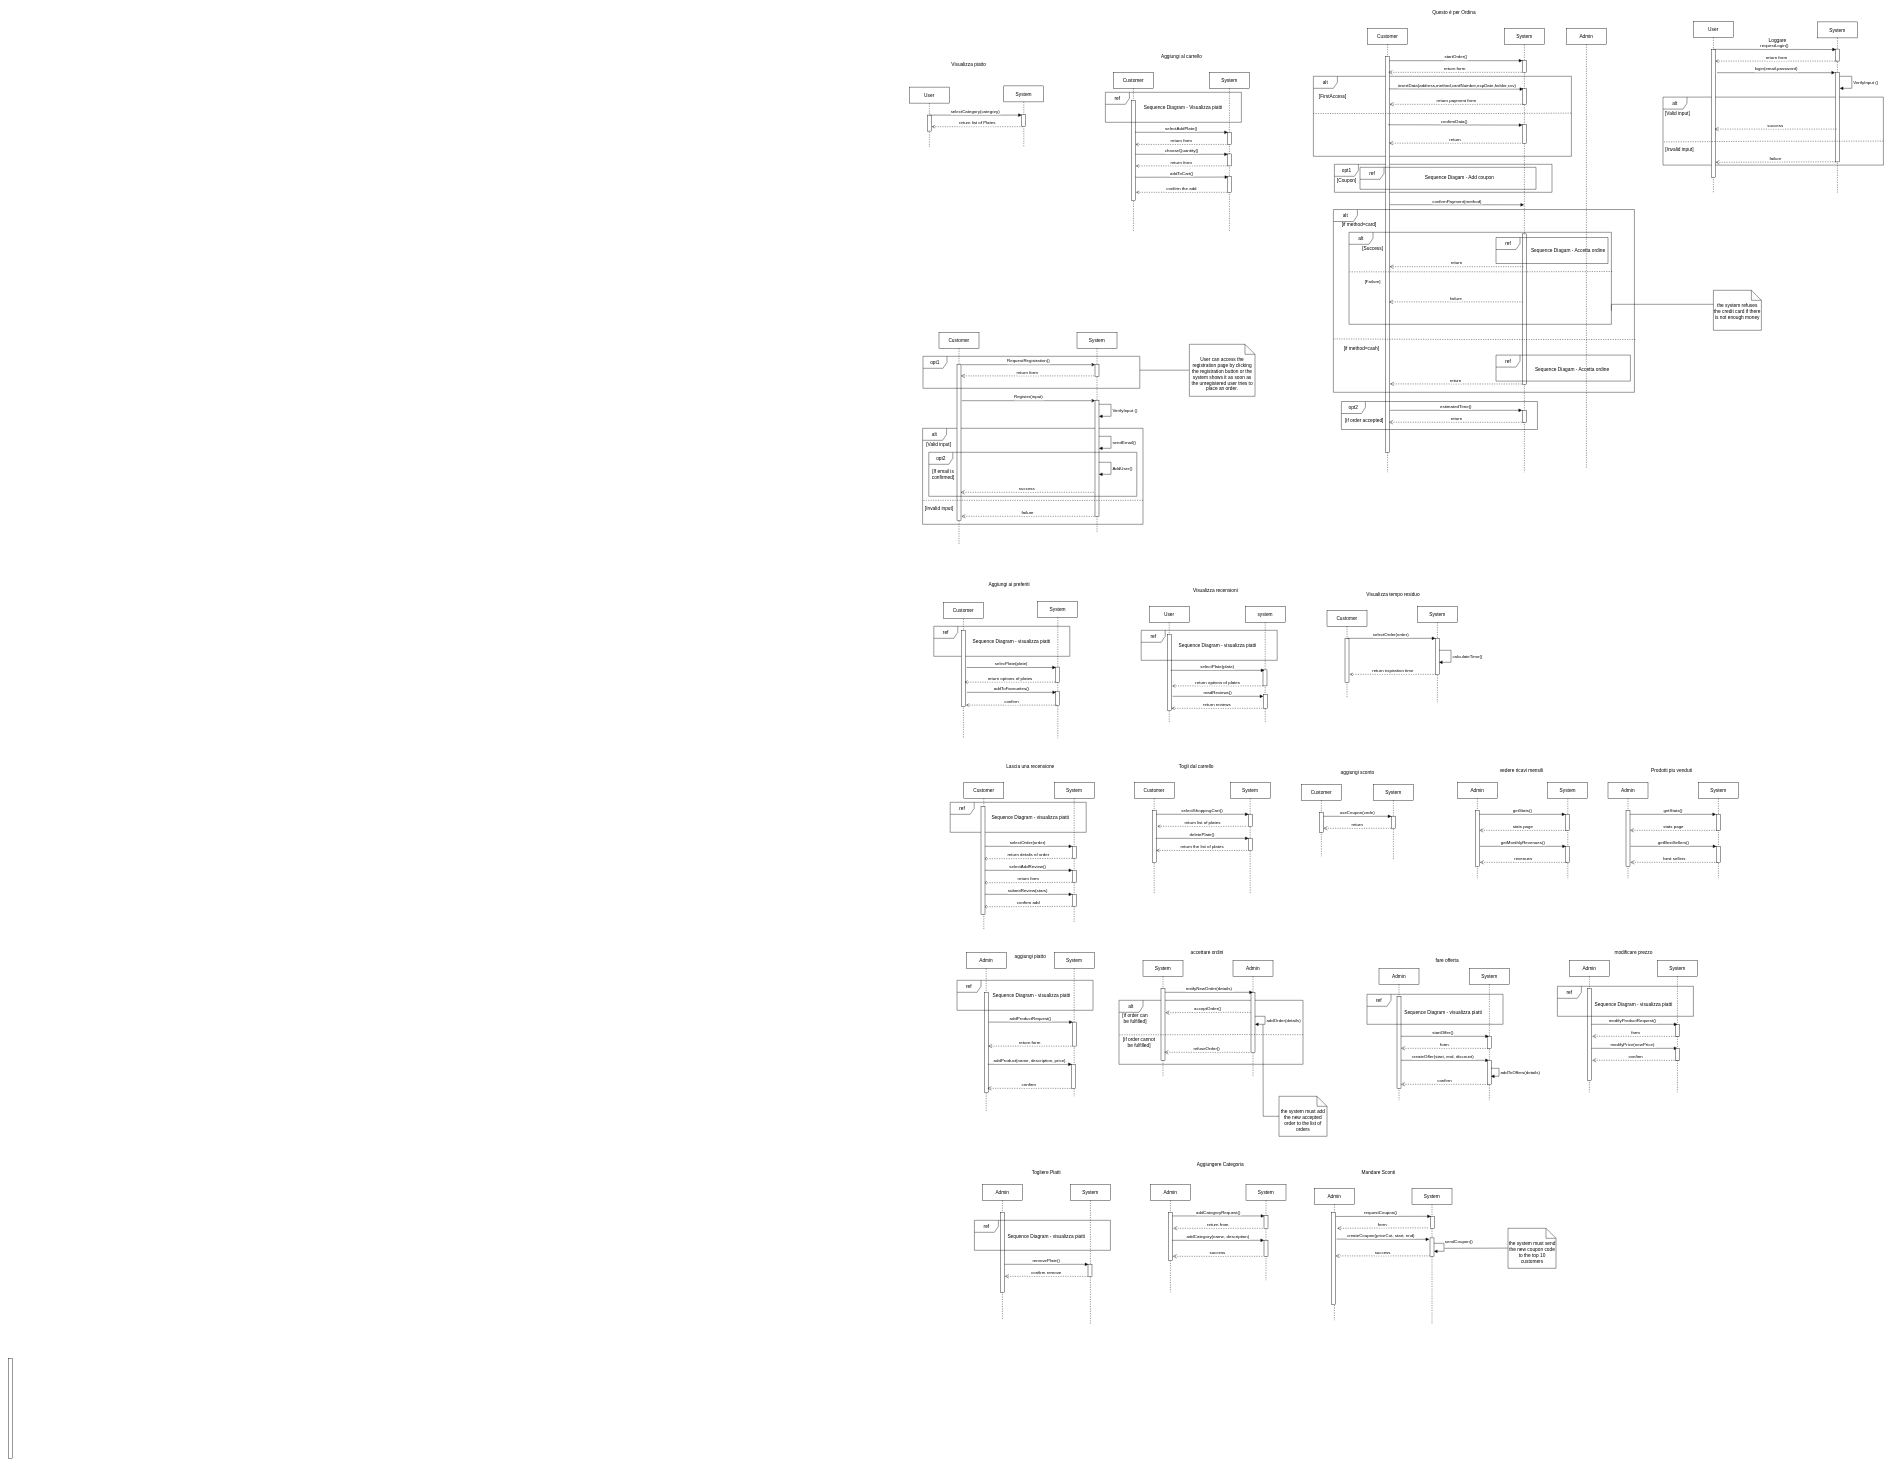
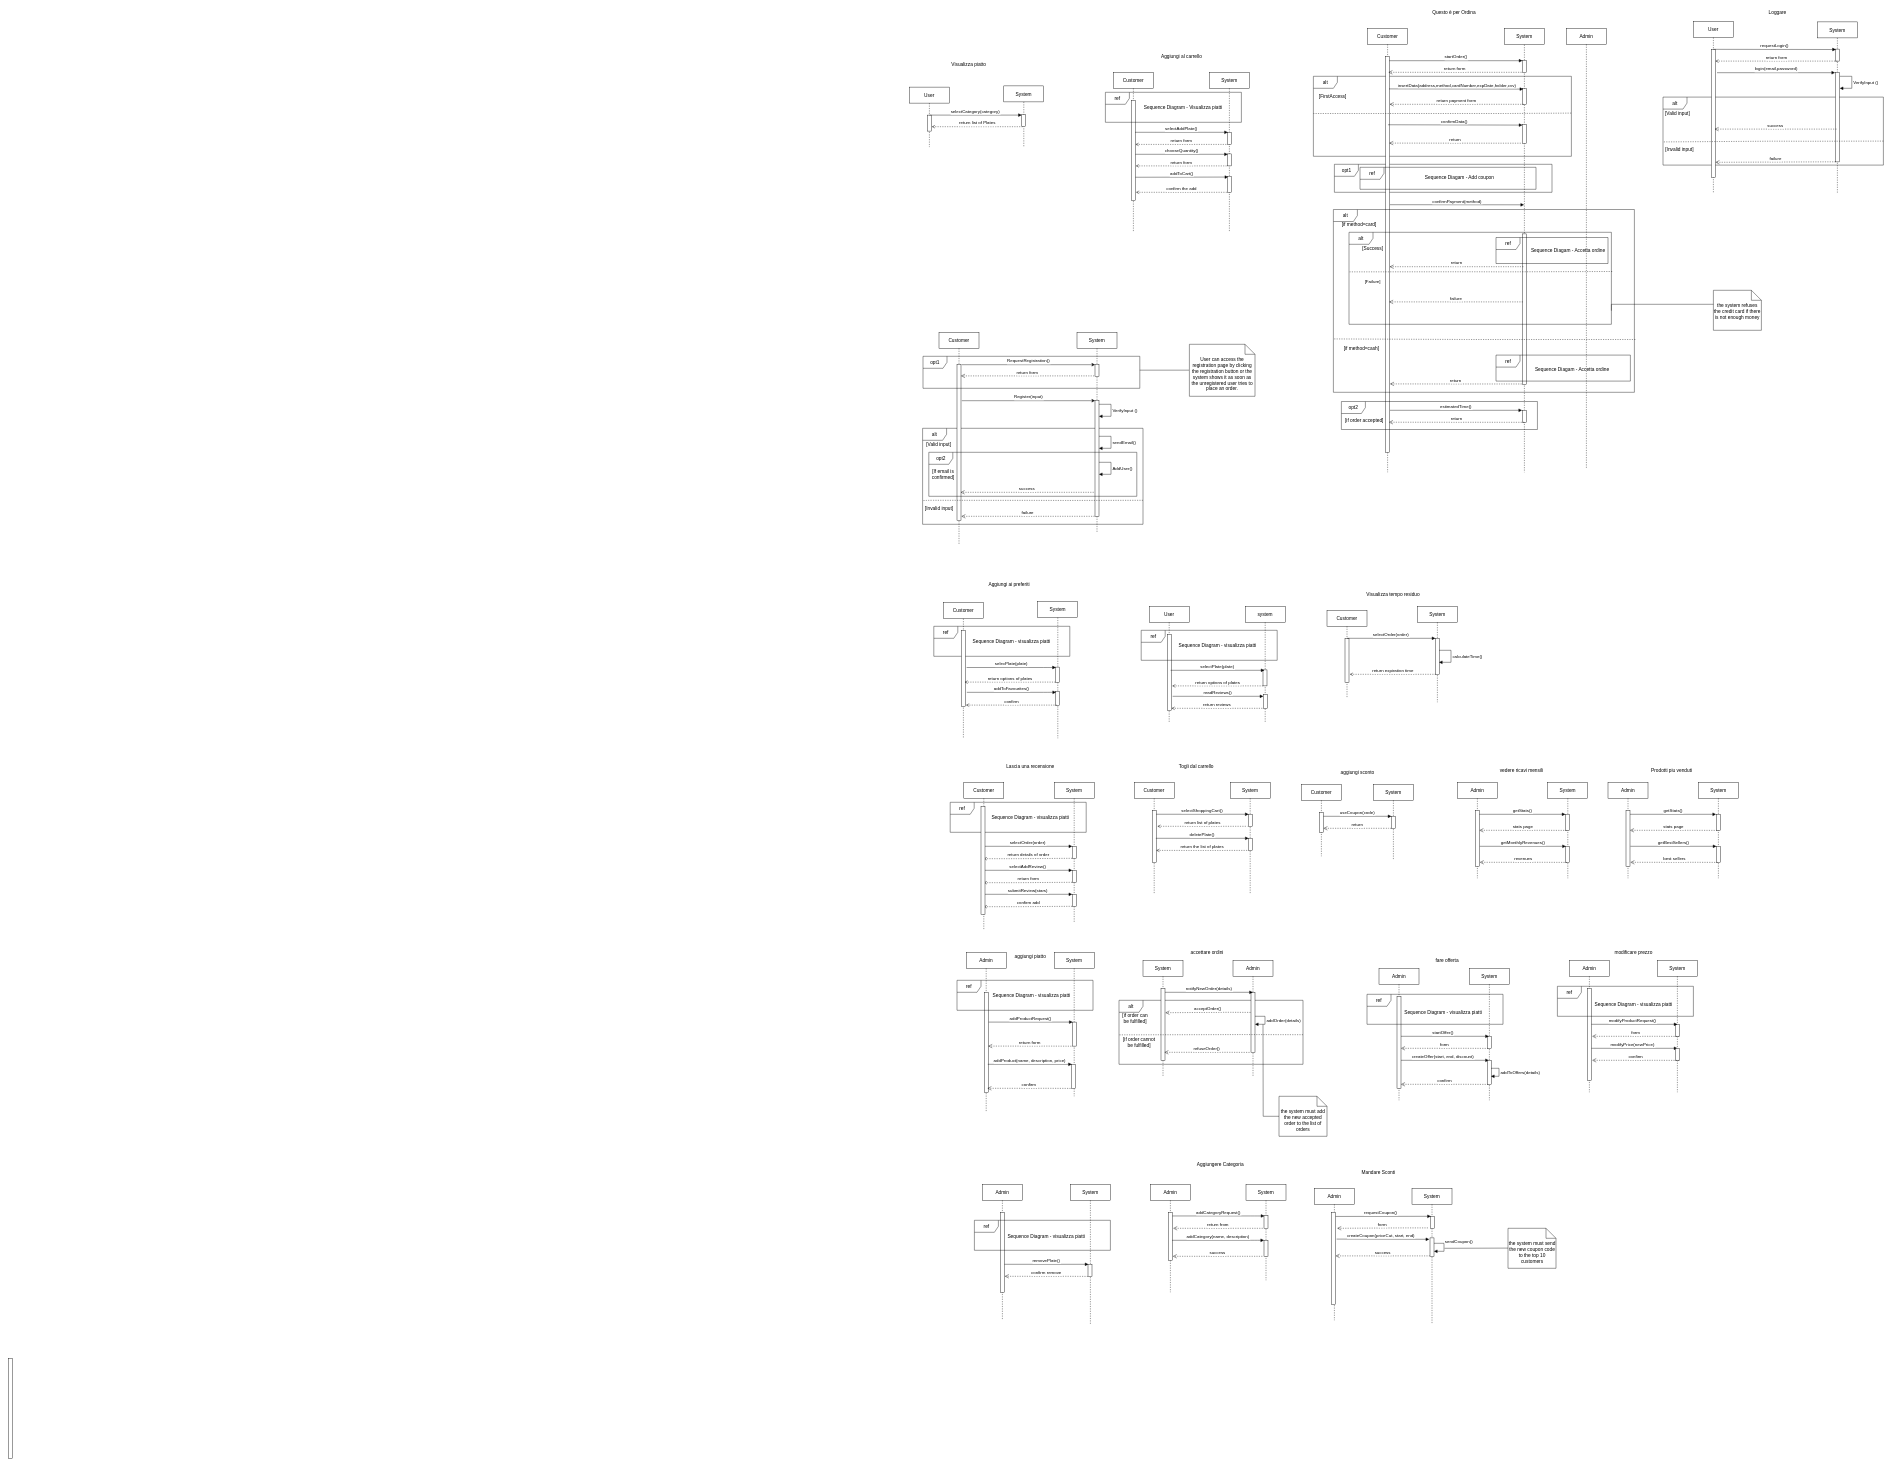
node "Loggare": moved (1777, 40) -> (1777, 12)
node "[Coupon]": removed
node "Visualizza recensioni": removed
node "Togliere Piatti": removed
